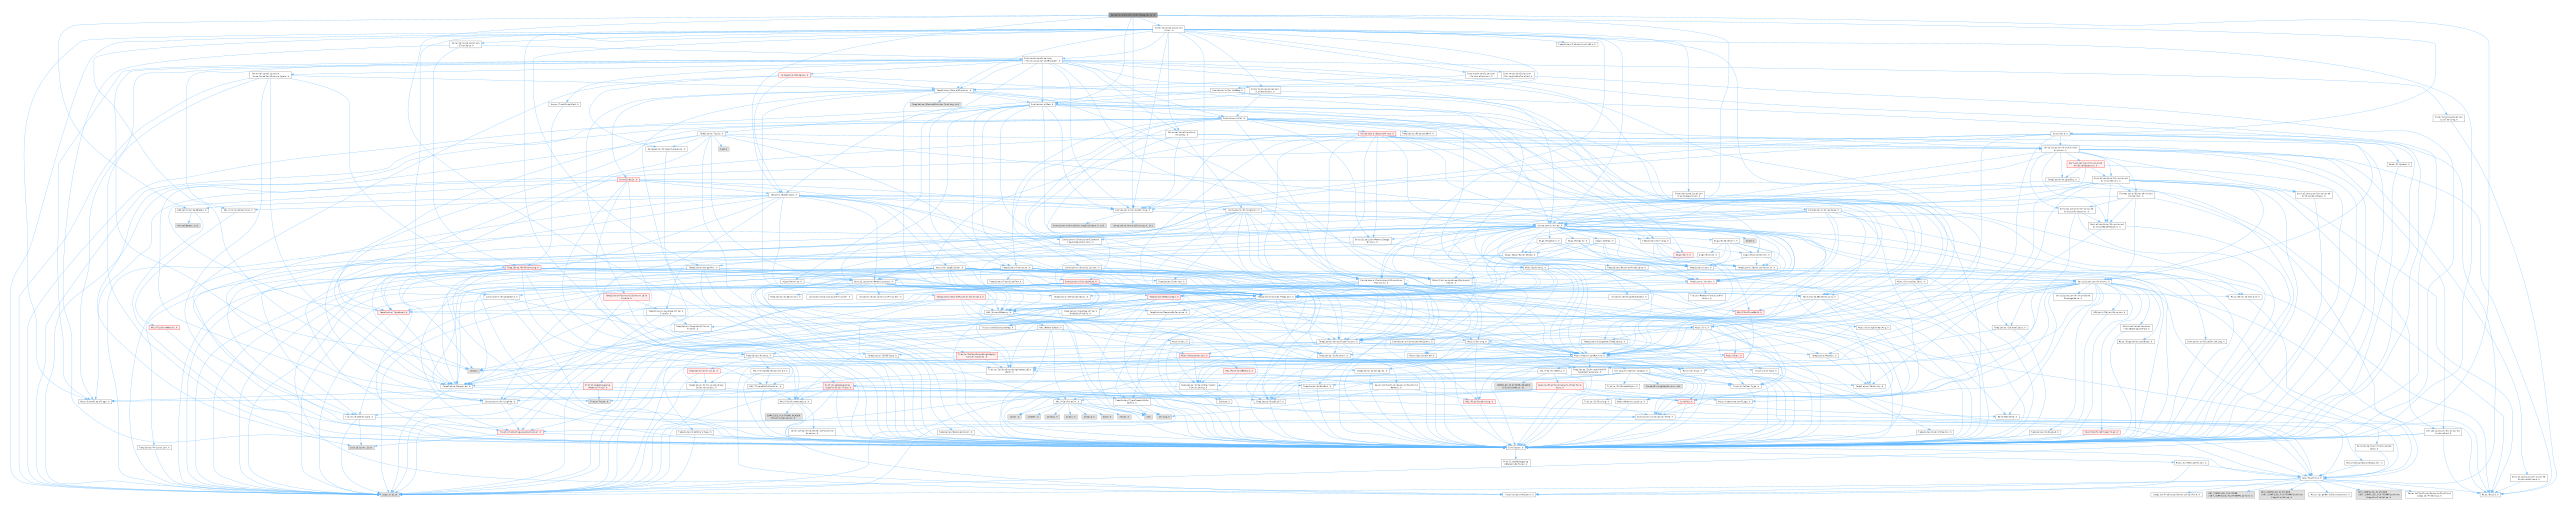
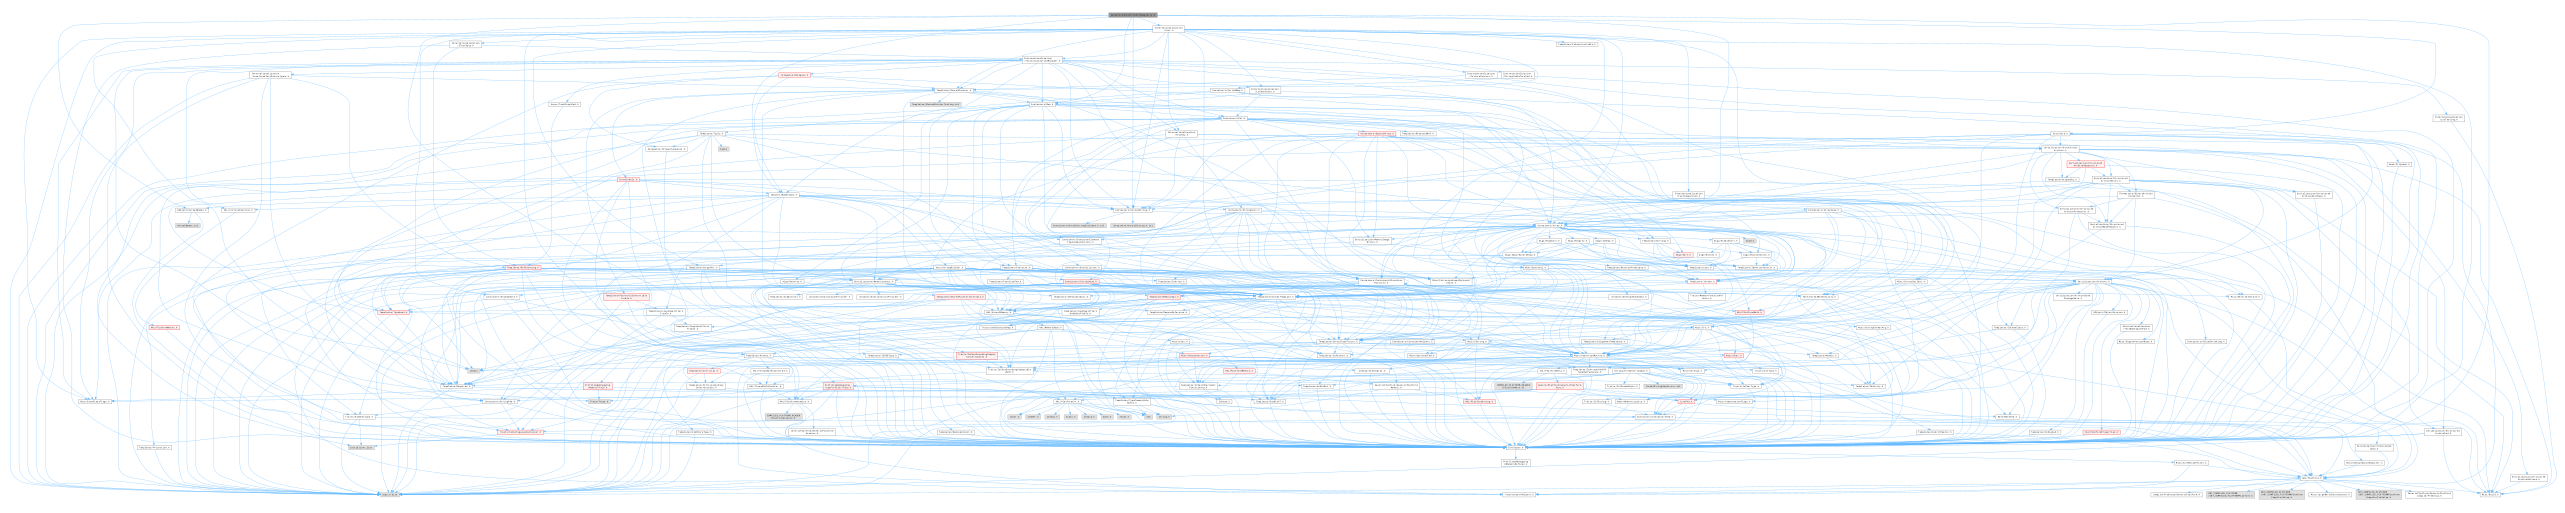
edge "Containers/ArrayView.h" -> "Traits/ElementType.h": removed
edge "Misc/IntrusiveUnsetOptional State.h" -> "Misc/OptionalFwd.h": now "Misc/CString.h" -> "Misc/OptionalFwd.h"
node "Templates/IsIntegral.h": label "Templates/IsIntegral.h" -> "IsHeap/IsIntegral.h"
edge "CoreTypes.h" -> "HAL/Platform.h": now "Templates/IsArithmetic.h" -> "HAL/Platform.h"
